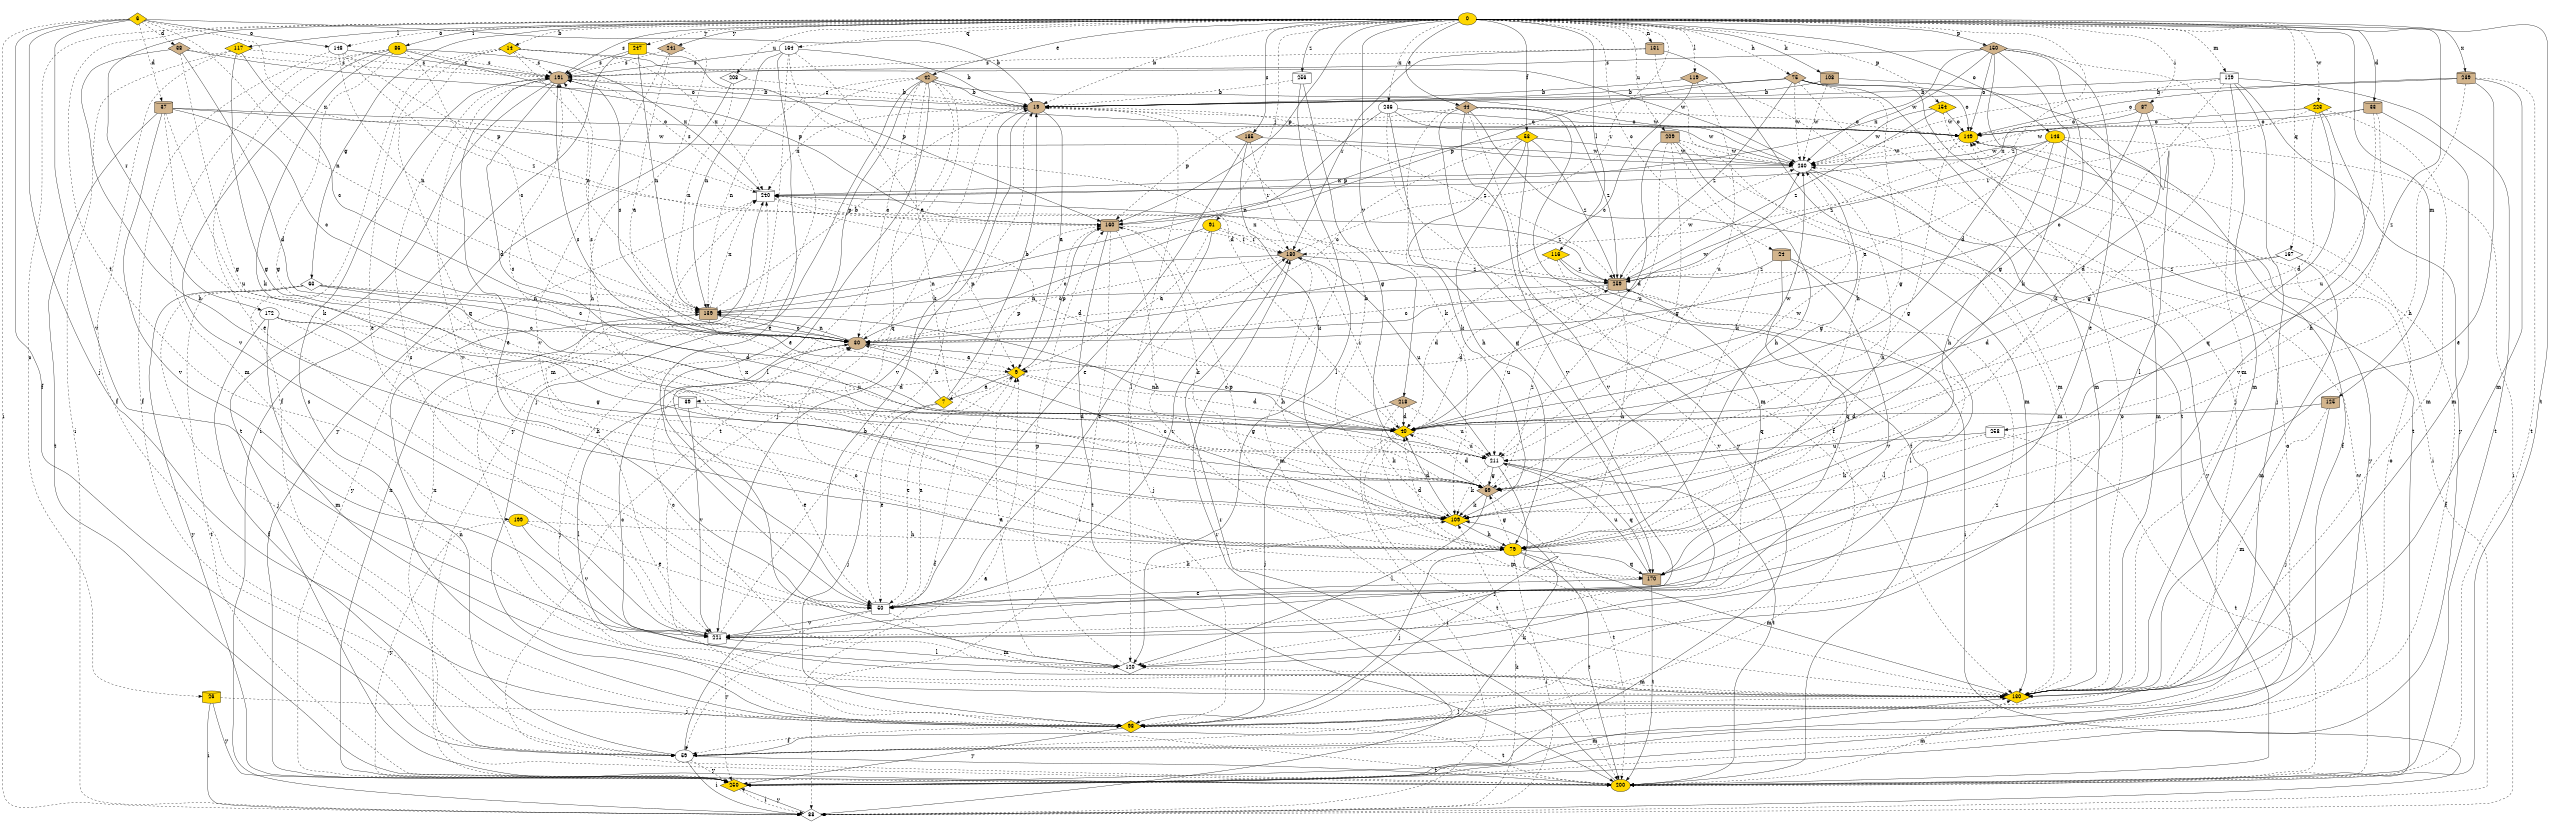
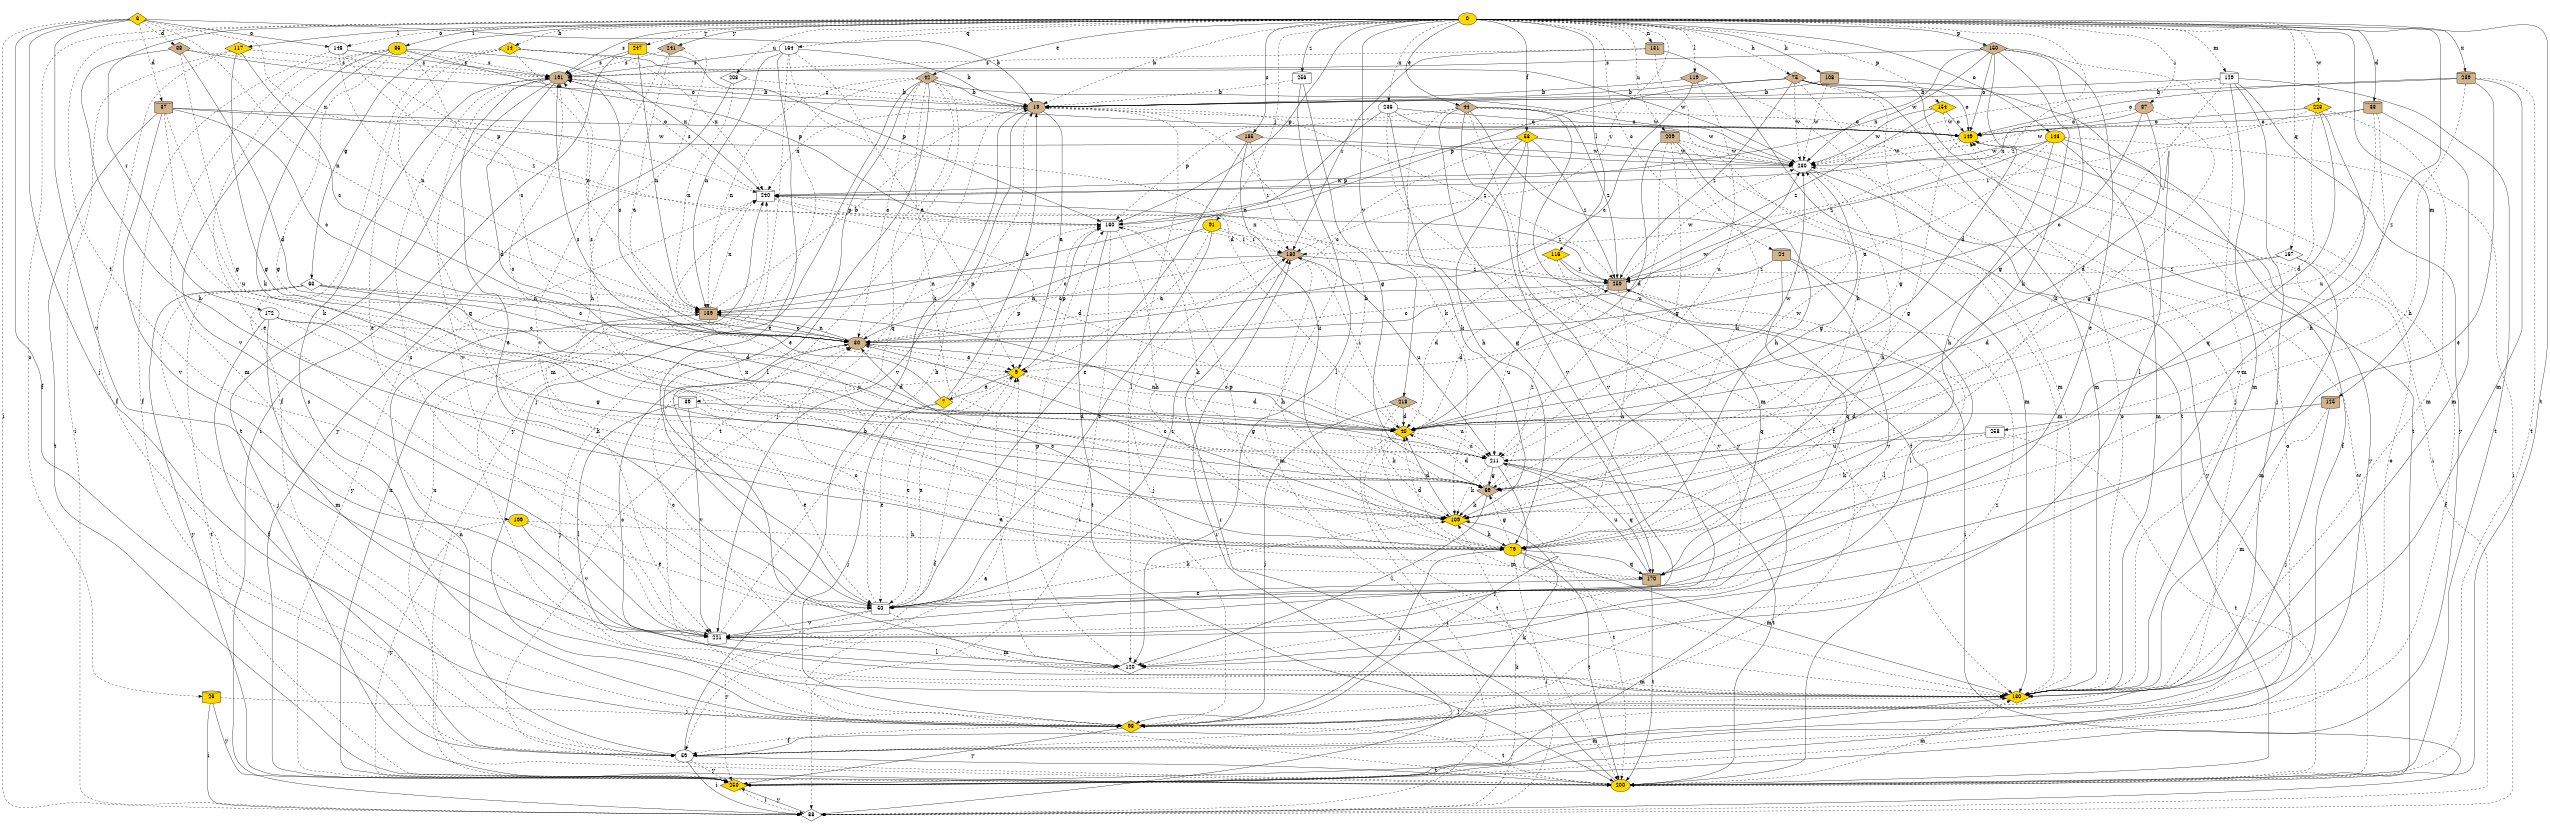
edge "14" -> "191": removed, label "s"
node "160": fillcolor tan -> white
edge "79" -> "30": added, label "c"
